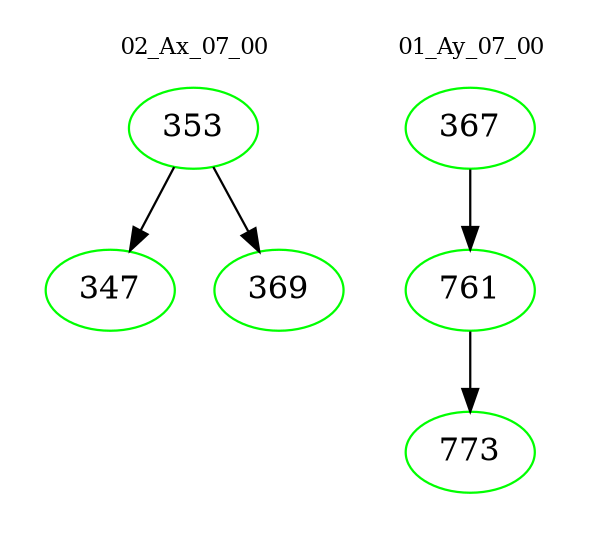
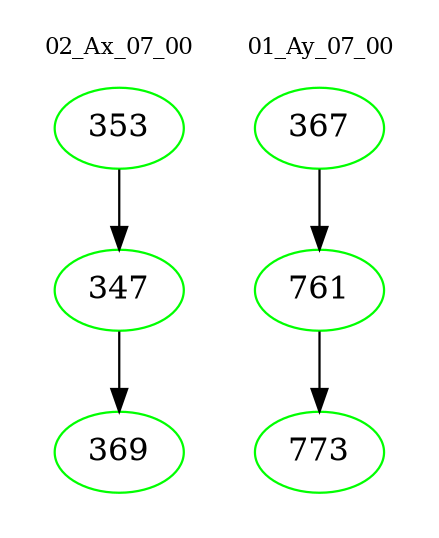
edge "353" -> "369": now "347" -> "369"
